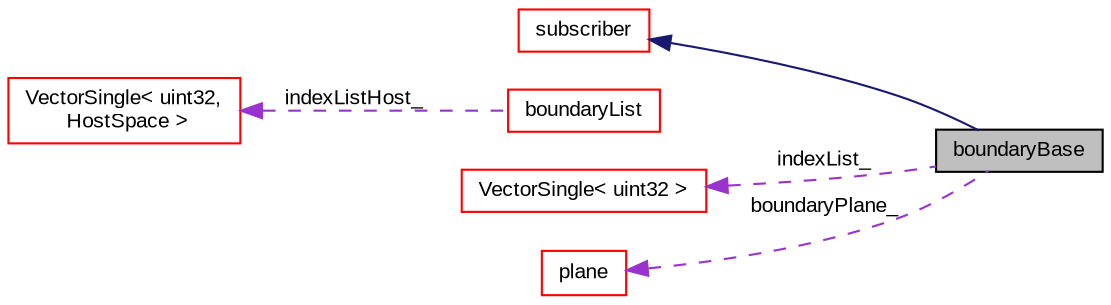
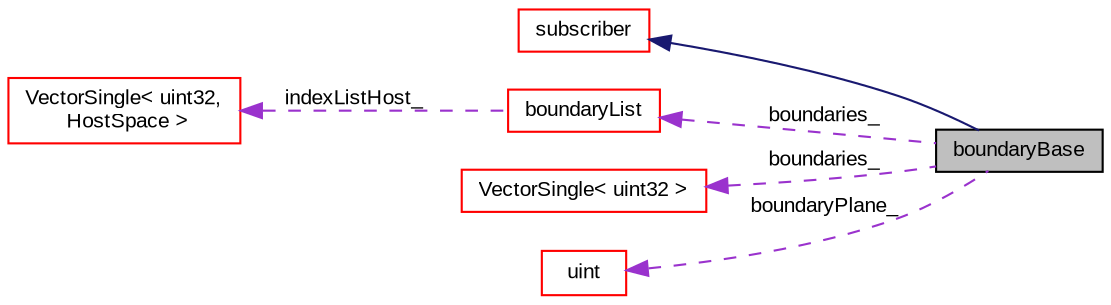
edge "boundaryBase" -> "boundaryList": added, label "boundaries_"
edge "boundaryBase" -> "VectorSingle< uint32 >": label " indexList_" -> " boundaries_"
node "plane": label "plane" -> "uint"
